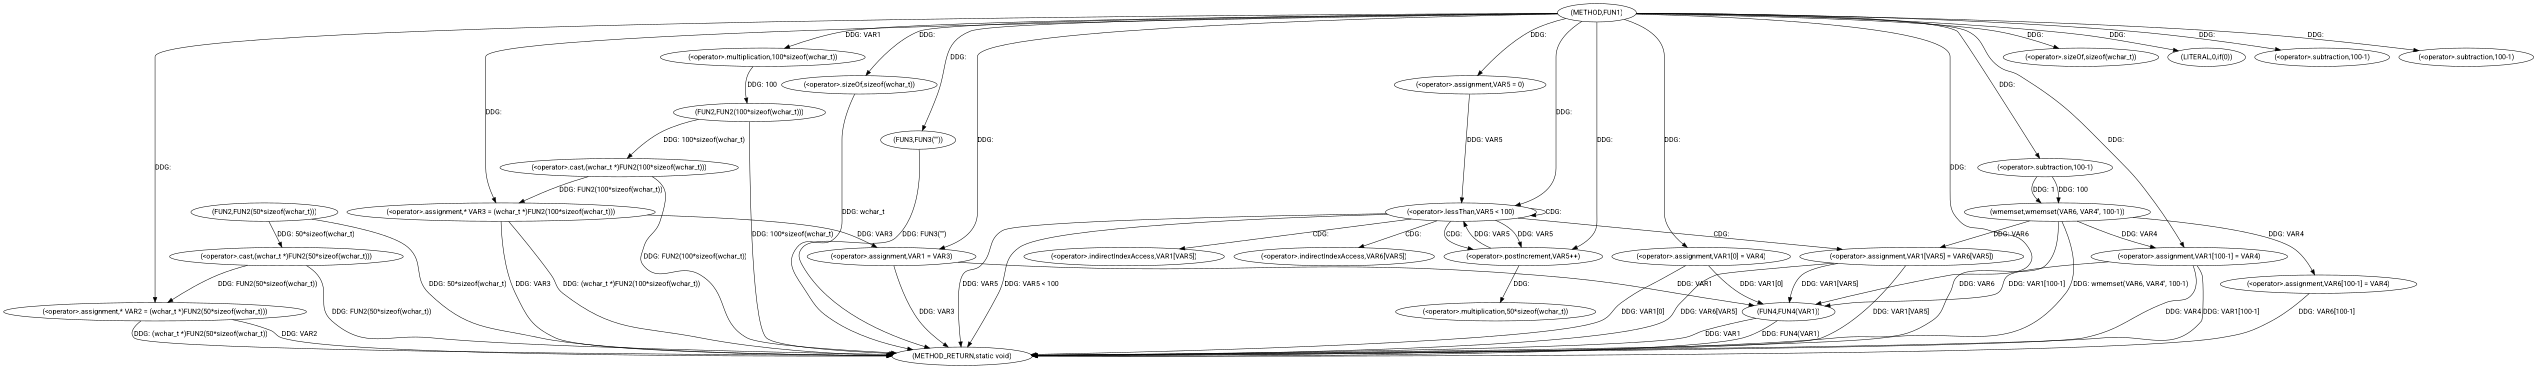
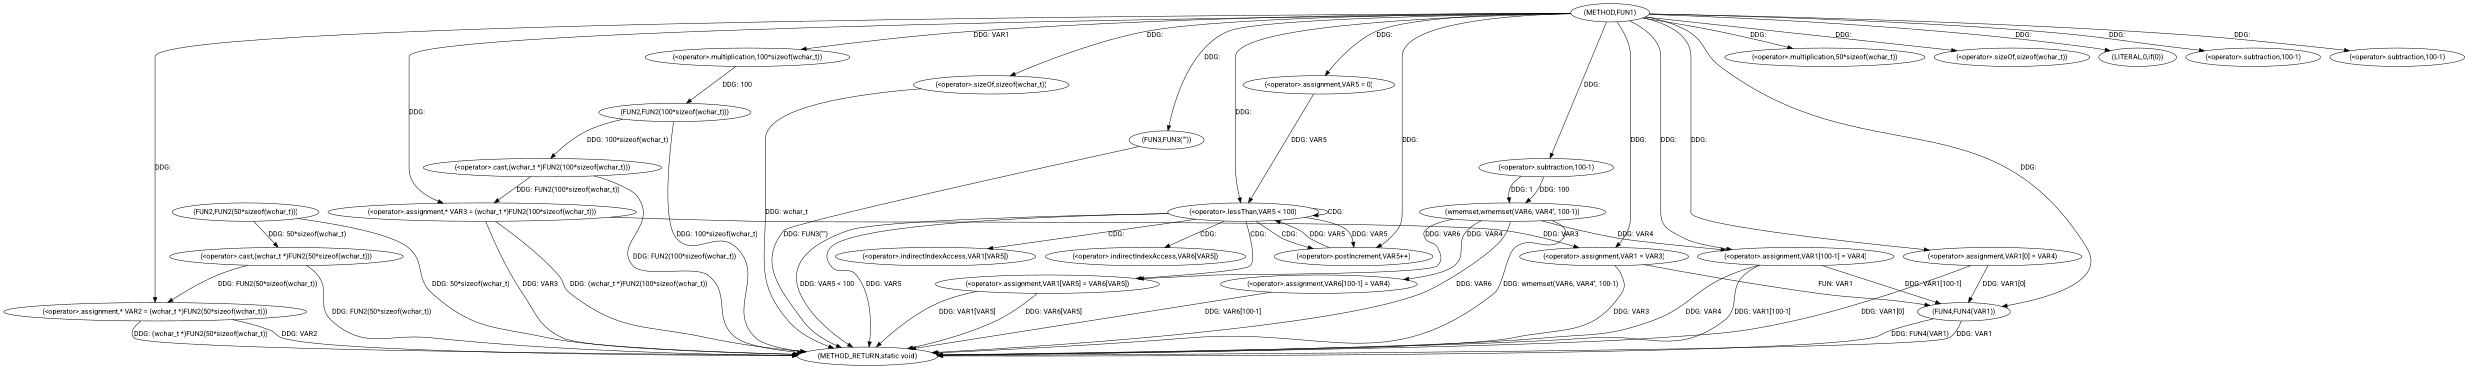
edge "(<operator>.assignment,VAR1[VAR5] = VAR6[VAR5])" -> "(FUN4,FUN4(VAR1))": removed, label "DDG: VAR1[VAR5]"
edge "(<operator>.postIncrement,VAR5++)" -> "(<operator>.multiplication,50*sizeof(wchar_t))": now "(METHOD,FUN1)" -> "(<operator>.multiplication,50*sizeof(wchar_t))"
edge "(<operator>.assignment,VAR1 = VAR3)" -> "(FUN4,FUN4(VAR1))": label "DDG: VAR1" -> "FUN: VAR1"
